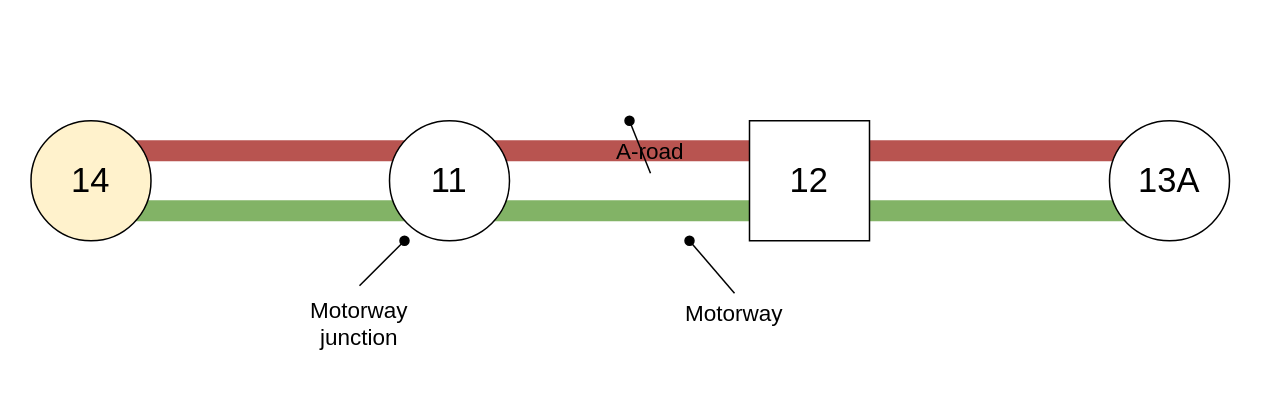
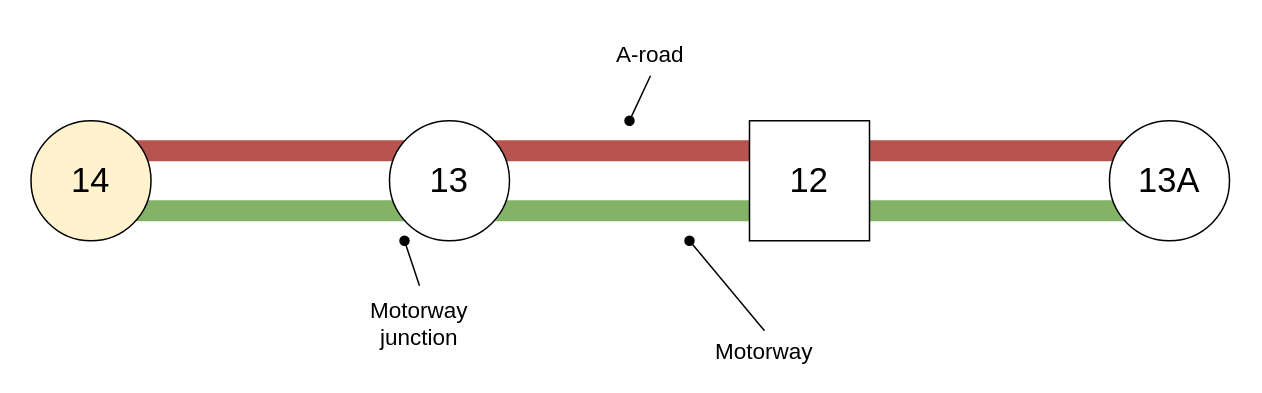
node "A-road": moved (650, 151) -> (650, 53)
node "11": label "11" -> "13"
node "Motorway": moved (734, 312) -> (764, 350)
node "Motorway junction": moved (359, 323) -> (419, 323)
